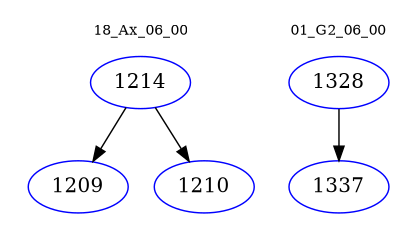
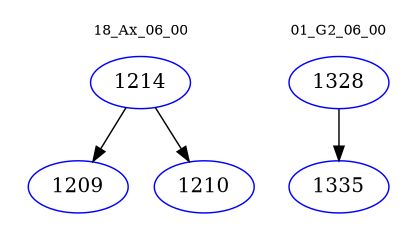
node "1337": label "1337" -> "1335"
